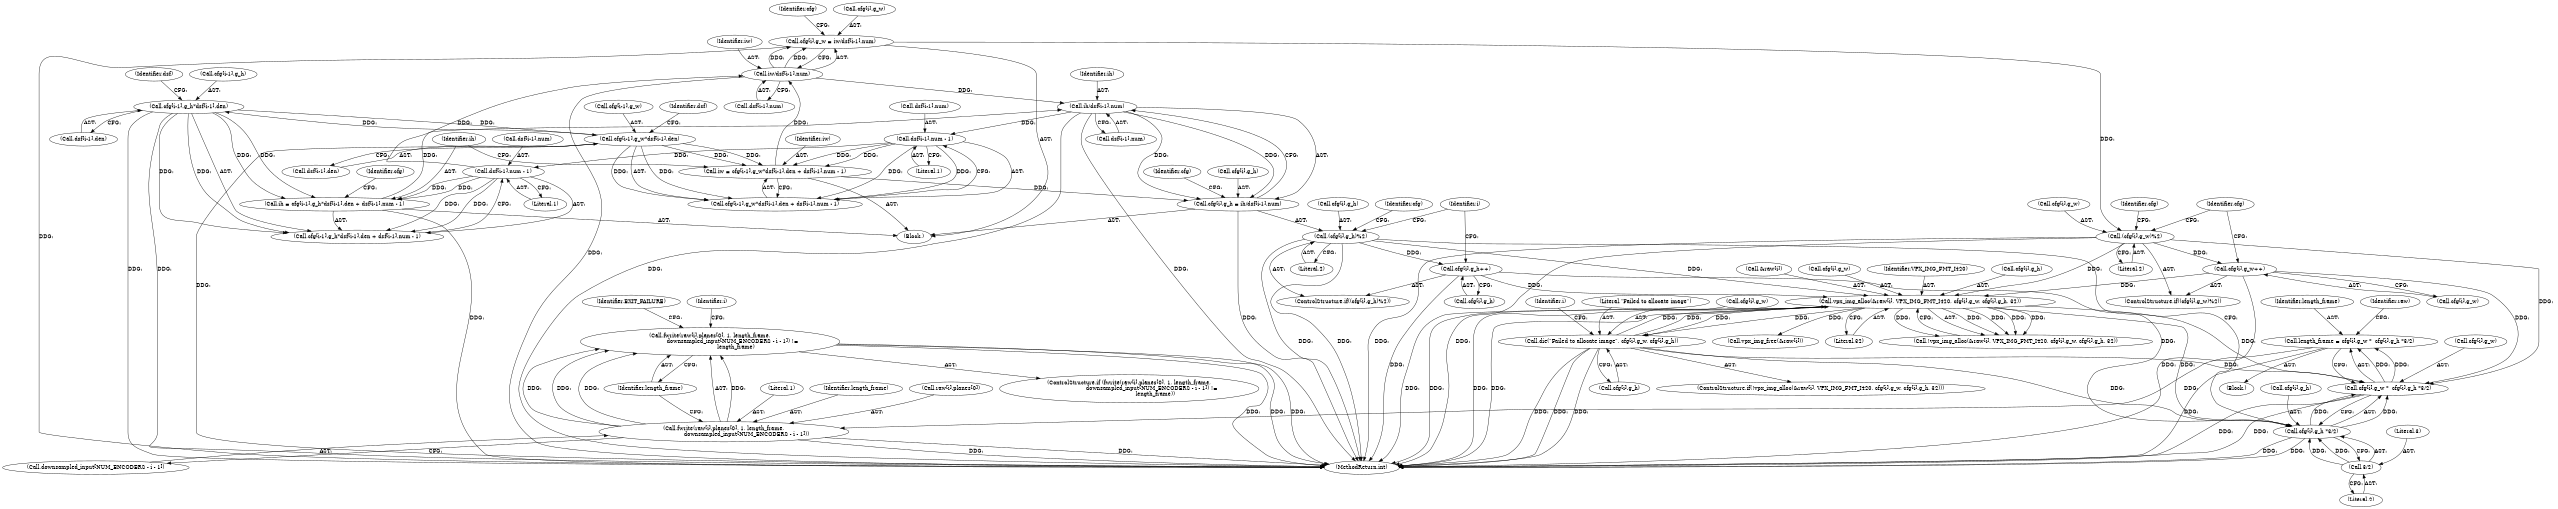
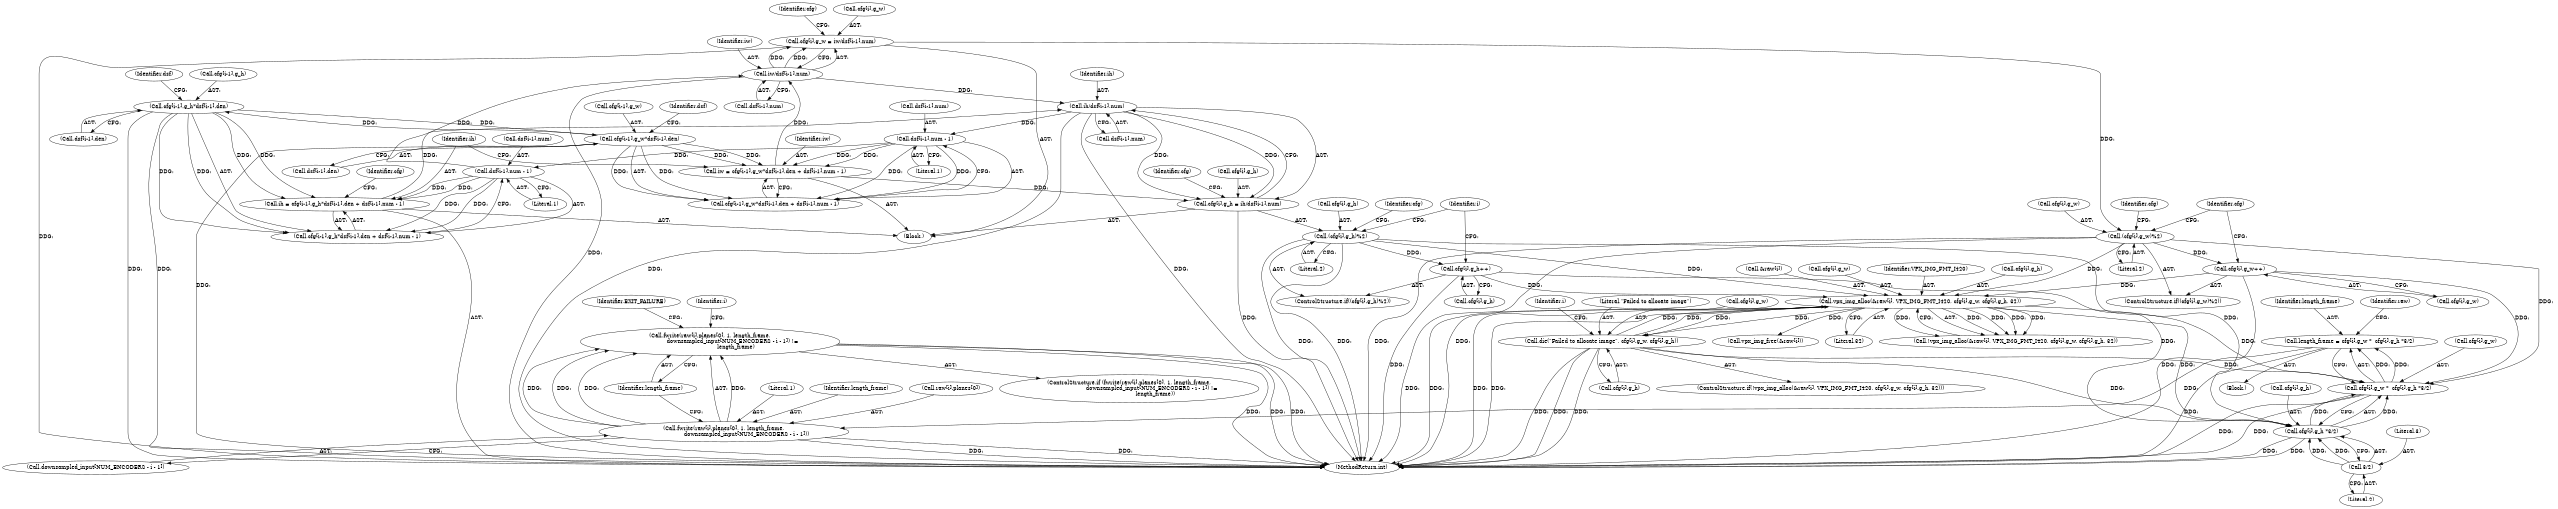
edge "(Call,cfg[i-1].g_h*dsf[i-1].den + dsf[i-1].num - 1)" -> "(Call,ih = cfg[i-1].g_h*dsf[i-1].den + dsf[i-1].num - 1)": added, label "AST:"
edge "(Call,ih = cfg[i-1].g_h*dsf[i-1].den + dsf[i-1].num - 1)" -> "(MethodReturn,int)": label "DDG: " -> "AST: "
edge "(Call,(cfg[i].g_h)%2)" -> "(Call,cfg[i].g_h *3/2)": label "CFG: " -> "DDG: "
